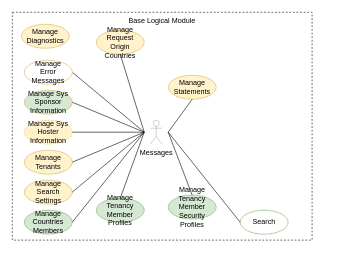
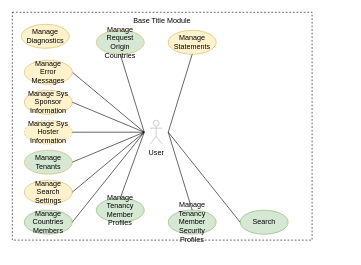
node "Base Logical Module": label "Base Logical Module" -> "Base Title Module"
node "Manage Request Origin Countries": fillcolor #fff2cc -> #d5e8d4
node "Manage Error Messages": fillcolor #ffffff -> #fff2cc
node "Manage Statements": moved (192, 87) -> (192, 42)
node "Manage Sys Sponsor Information": fillcolor #d5e8d4 -> #fff2cc
node "Messages": label "Messages" -> "User"
node "Manage Tenants": fillcolor #fff2cc -> #d5e8d4
node "Manage Tenancy Member Security Profiles": moved (192, 207) -> (192, 222)
node "Search": fillcolor #ffffff -> #d5e8d4
